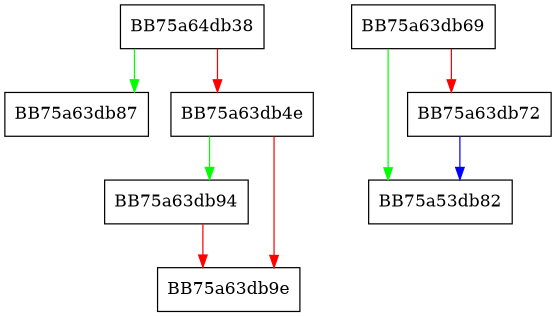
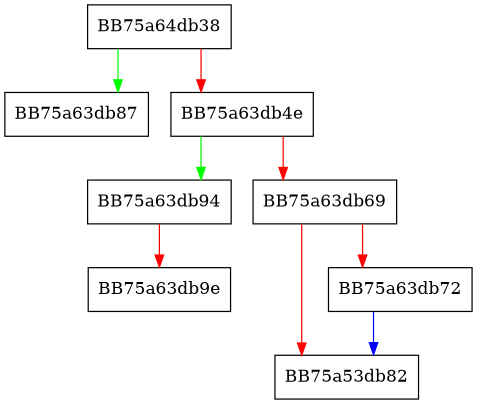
edge "BB75a63db69" -> "BB75a53db82": color green -> red
edge "BB75a63db4e" -> "BB75a63db9e": now "BB75a63db4e" -> "BB75a63db69"
